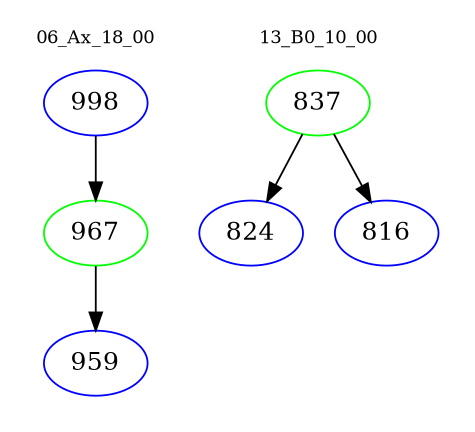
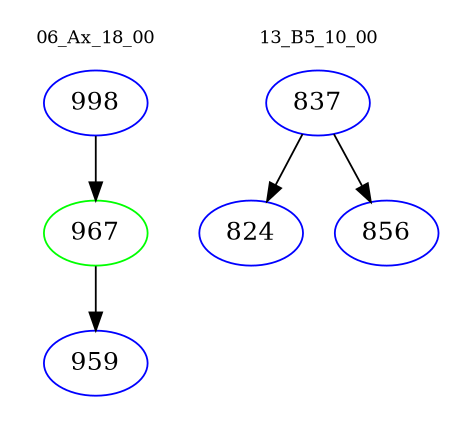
cluster "13_B0_10_00": label "13_B0_10_00" -> "13_B5_10_00"
node "837": color green -> blue
node "816": label "816" -> "856"
